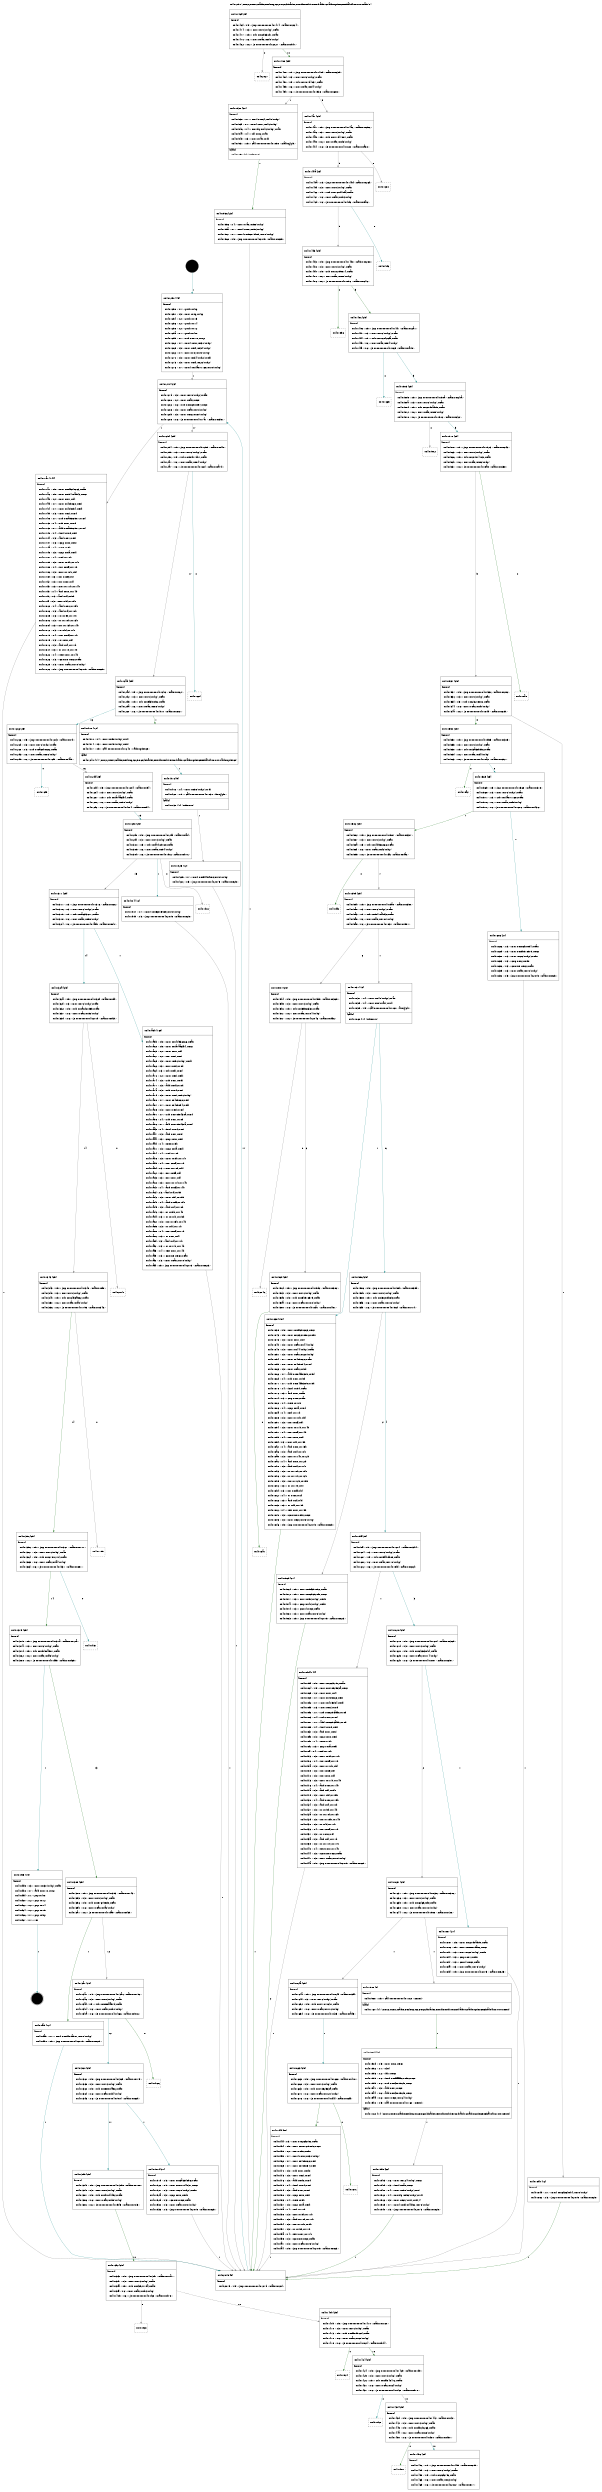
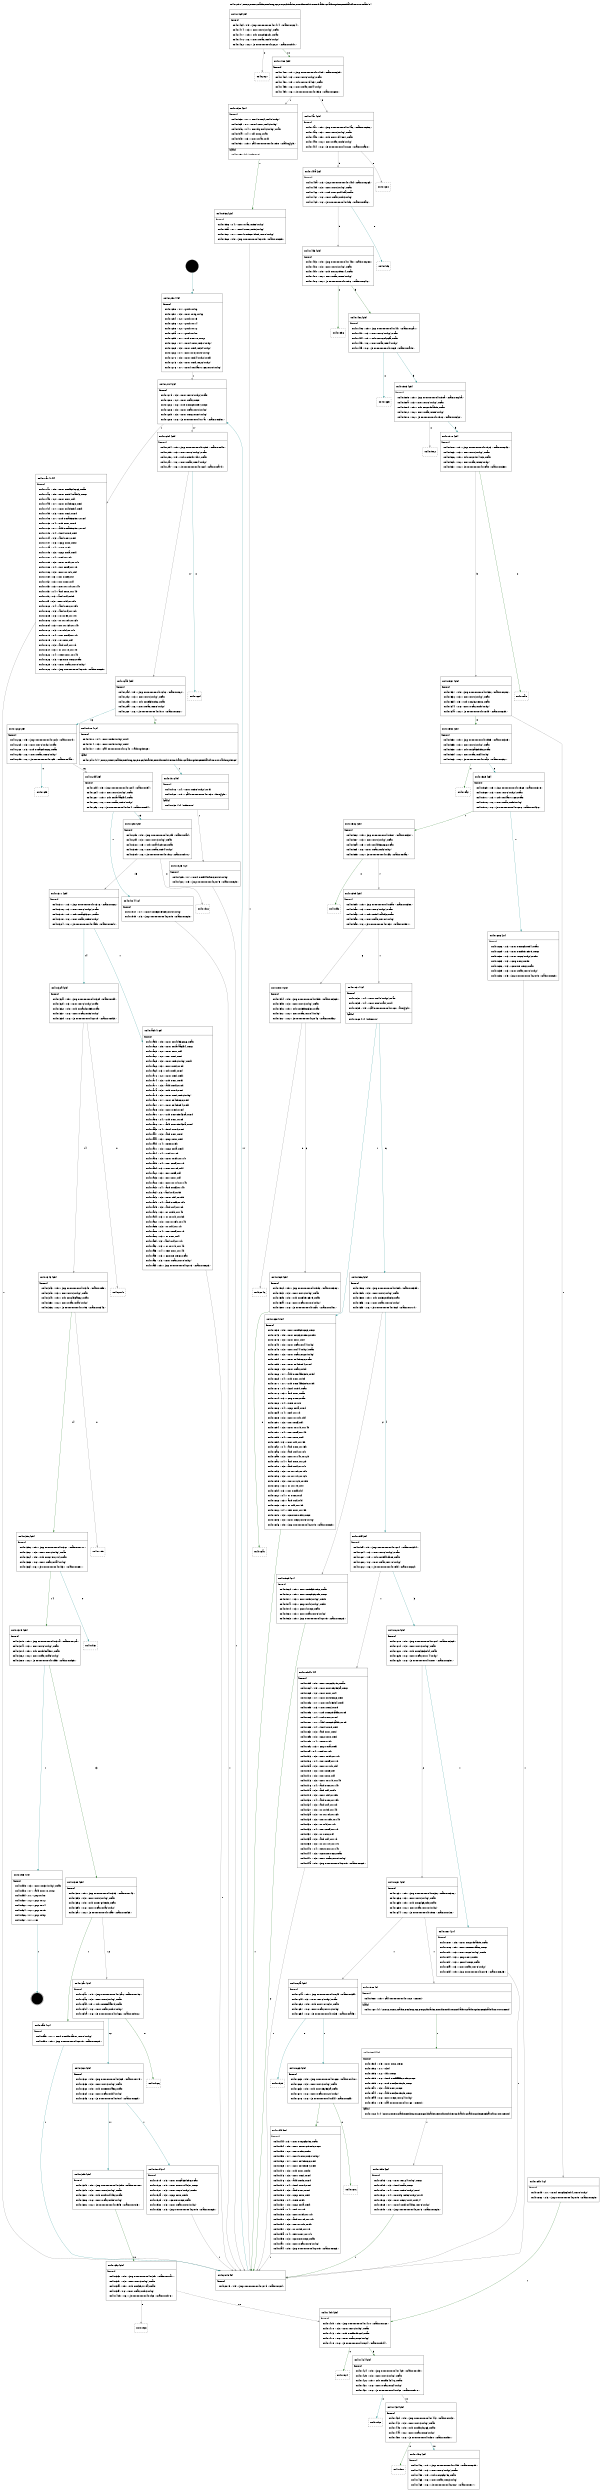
edge "0x4012f8 [25]" -> "0x401b04 [12]": now "0x4012df [25]" -> "0x401b04 [12]"
node "0x401d25": added
edge "0x4018db [12]" -> "0x402075 [5]": now "0x4018db [12]" -> "0x40140b [25]"
edge "0x40140b [25]" -> "0x401424 [25]": label " 10" -> " 3"
